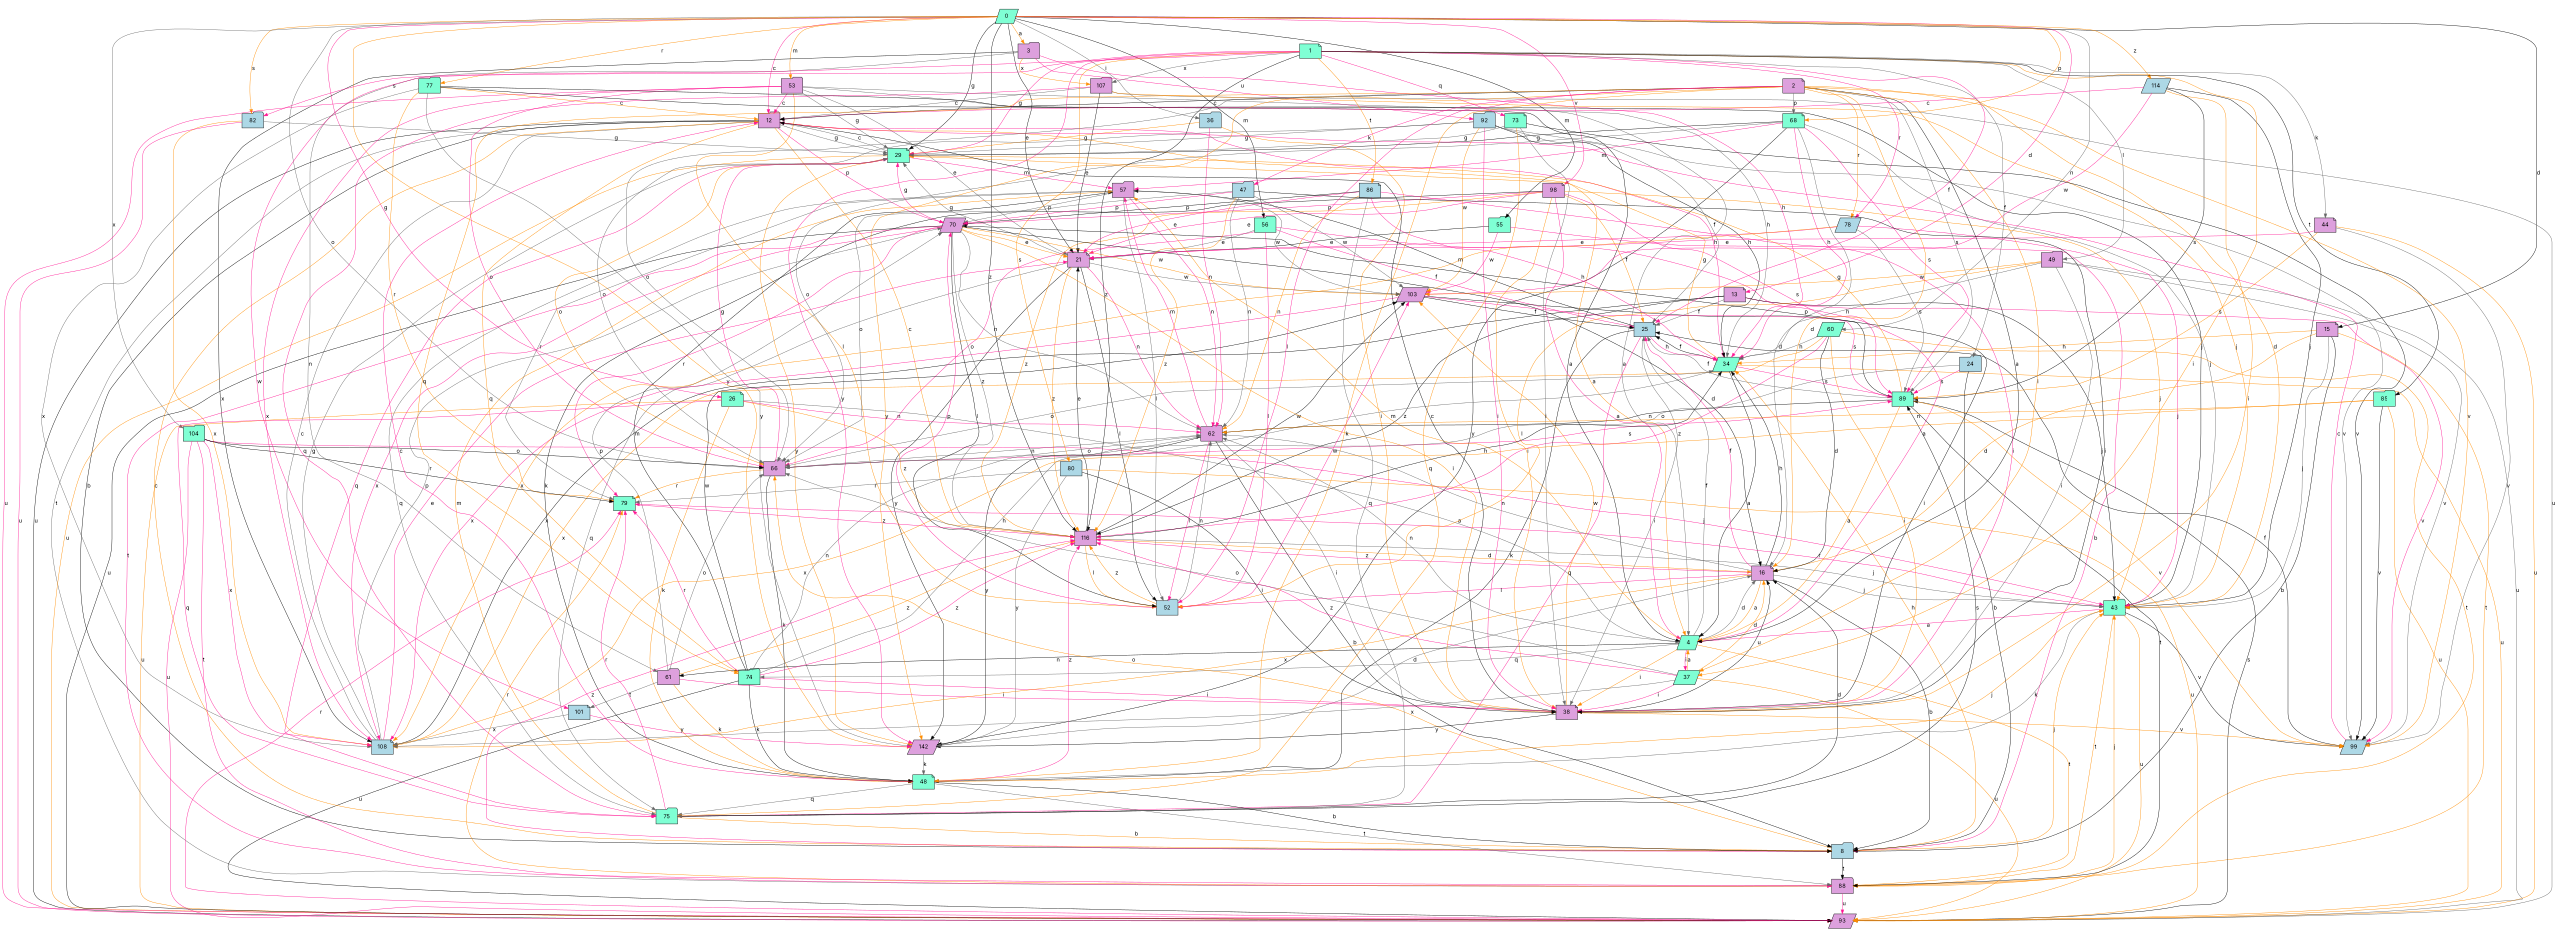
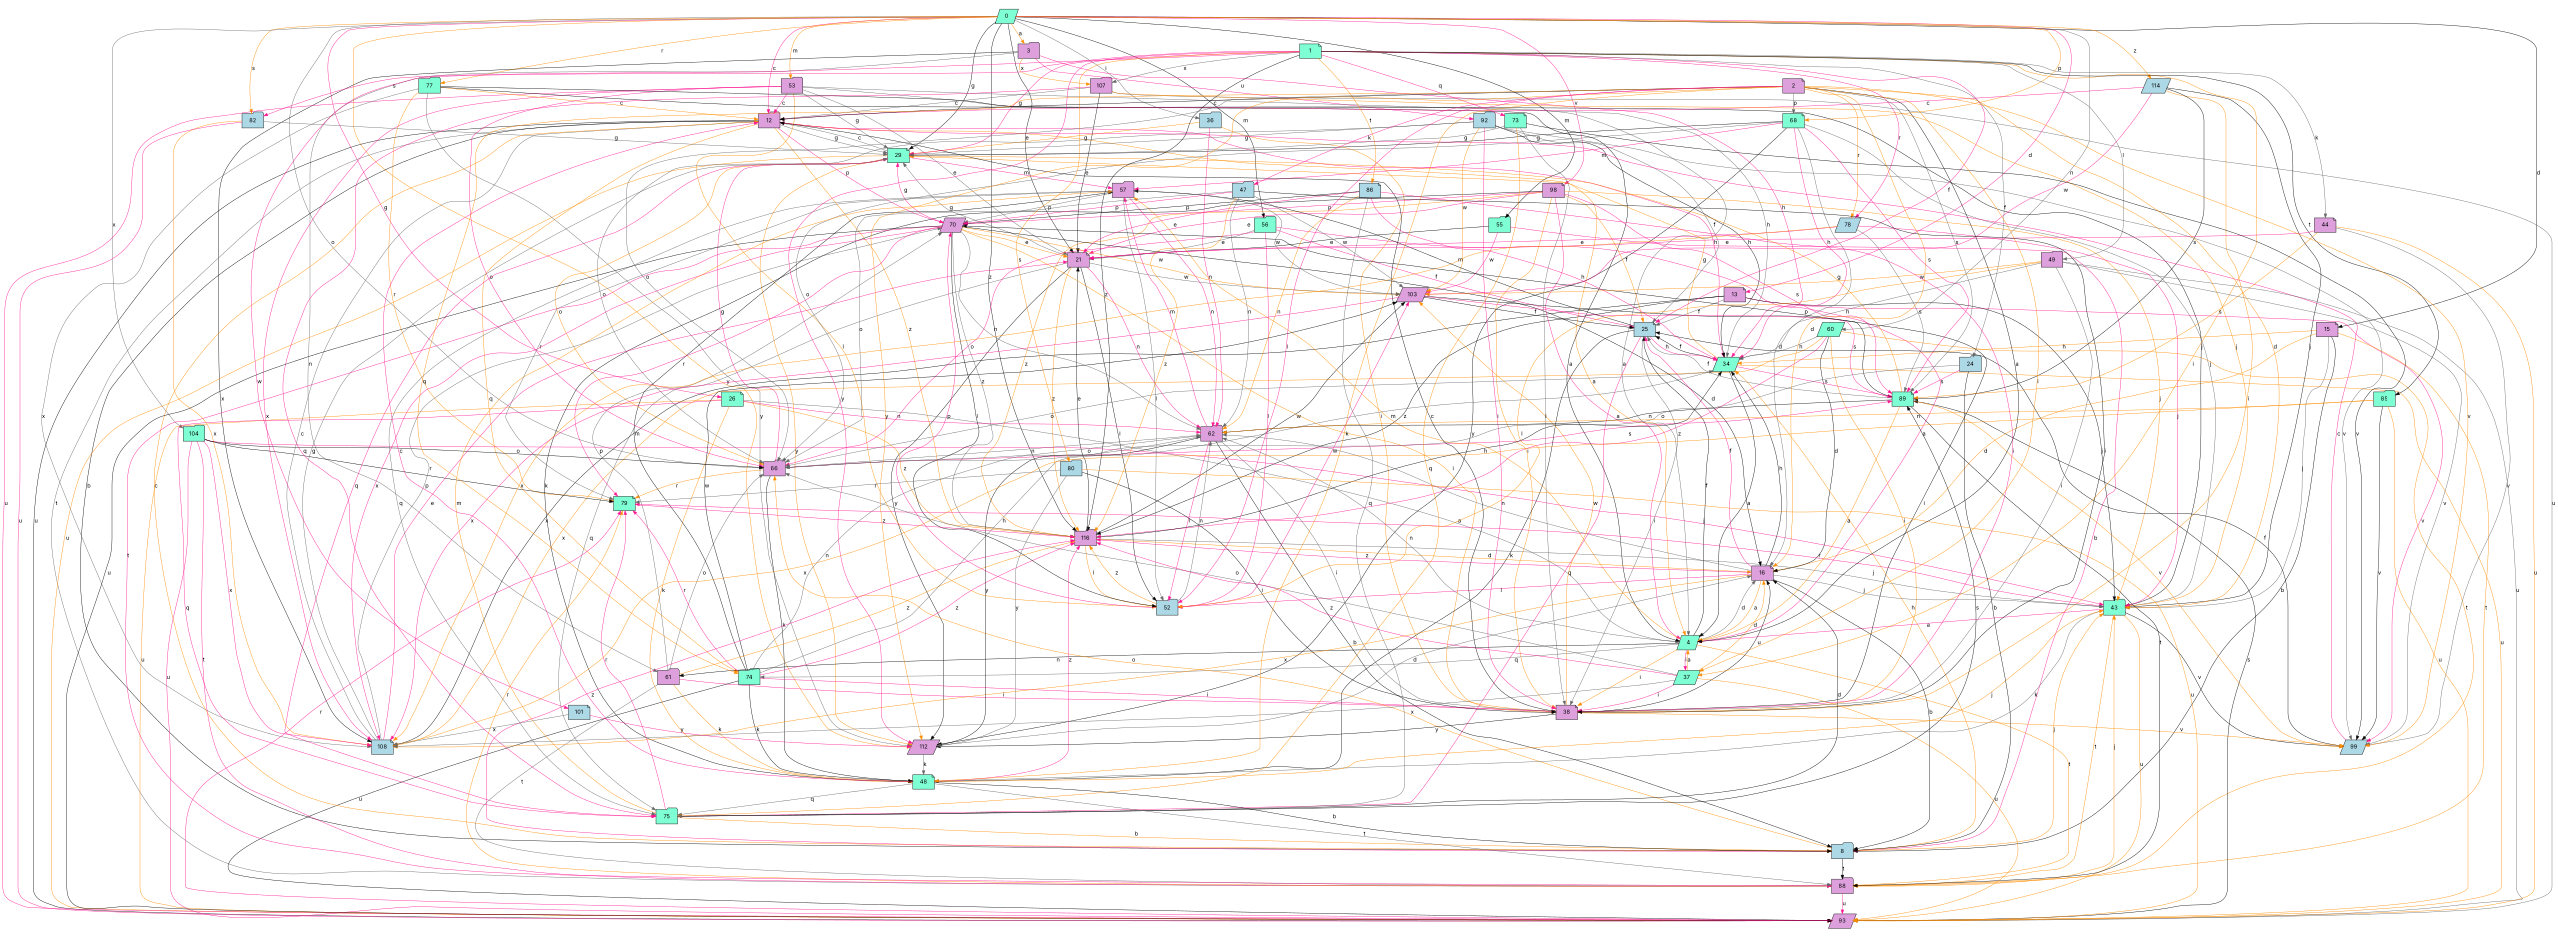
edge "12" -> "116": label "c" -> "z"
edge "4" -> "25": color gray40 -> black
edge "61" -> "101": now "61" -> "88"
node "142": label "142" -> "112"
